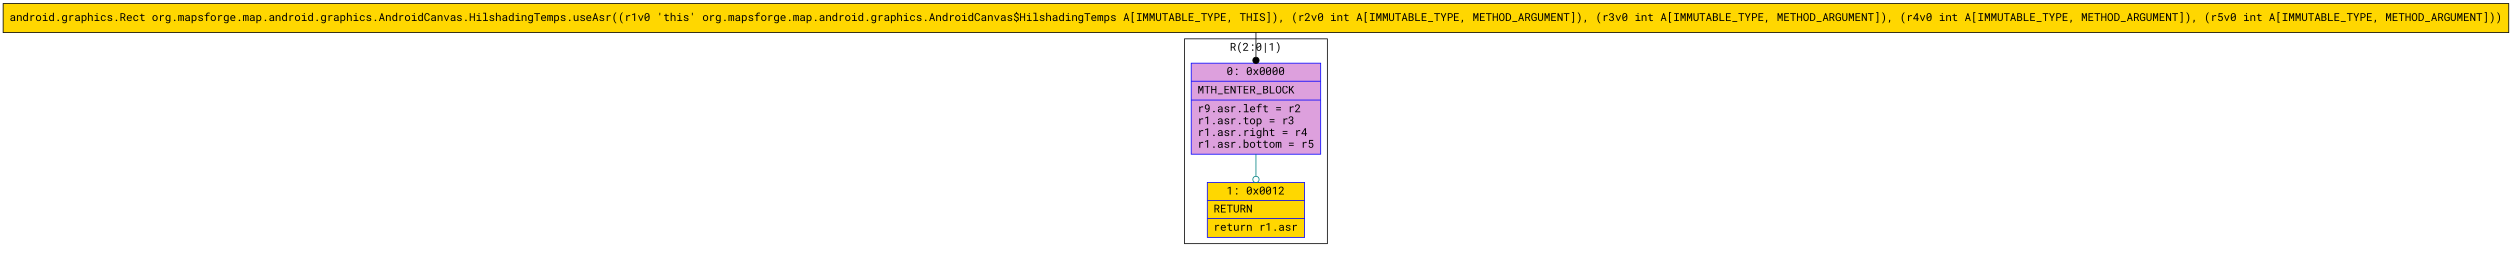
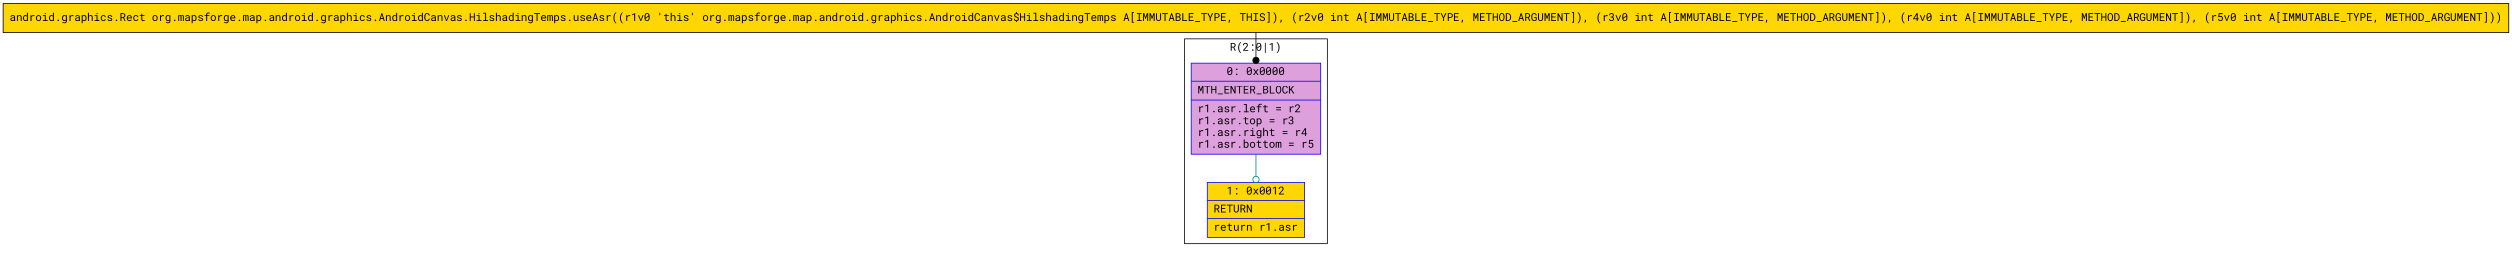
node "0: 0x0000": text "r9.asr.left = r2" -> "r1.asr.left = r2"
